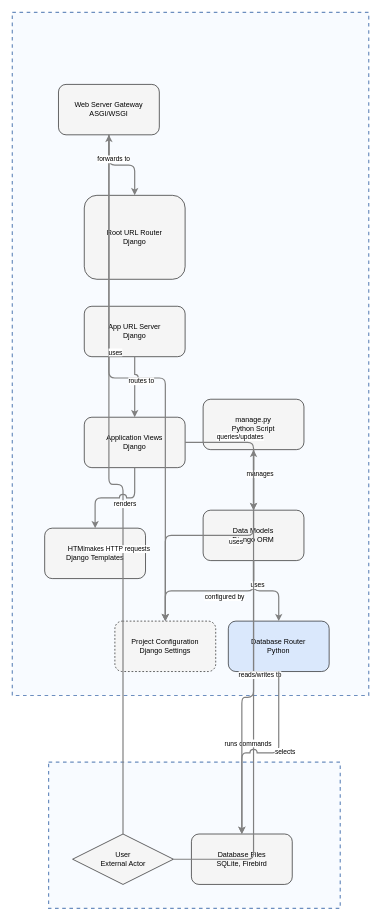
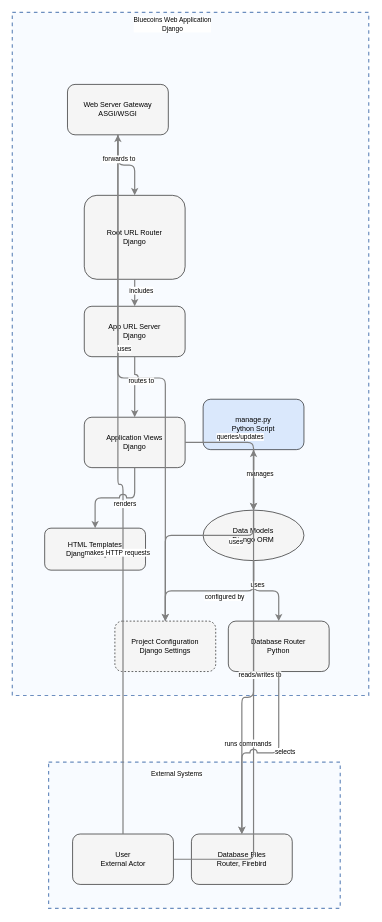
node "Bluecoins Web Application Django": added
node "Web Server Gateway ASGI/WSGI": moved (109, 110) -> (118, 110)
edge "Root URL Router Django" -> "App URL Server Django": added, label "includes"
node "manage.py Python Script": fillcolor #f5f5f5 -> #dae8fc
edge "manage.py Python Script" -> "Project Configuration Django Settings": arrowhead classic -> none
node "Data Models Django ORM": shape rounded rectangle -> ellipse
node "HTML Templates Django Templates": size 101x50 -> 101x42
node "Database Router Python": fillcolor #dae8fc -> #f5f5f5
node "External Systems": added
node "User External Actor": shape diamond -> rounded rectangle
node "Database Files SQLite, Firebird": label "Database Files SQLite, Firebird" -> "Database Files Router, Firebird"
